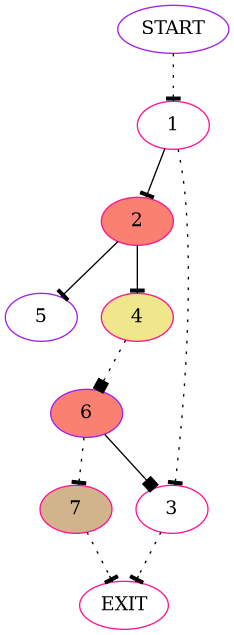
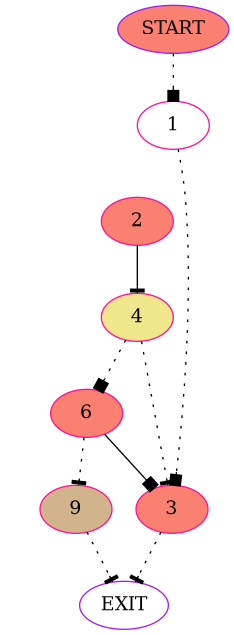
node "START": fillcolor white -> salmon
edge "START" -> "1": arrowhead tee -> box
edge "1" -> "2": removed
edge "1" -> "3": arrowhead tee -> box
node "5": removed
edge "4" -> "3": added
node "6": color purple -> deeppink
node "7": label "7" -> "9"
node "3": fillcolor white -> salmon
node "EXIT": color deeppink -> purple
